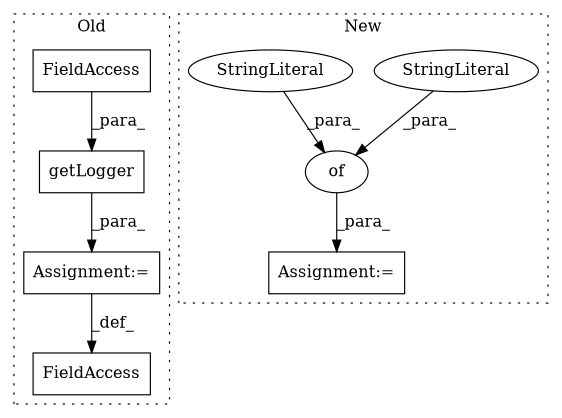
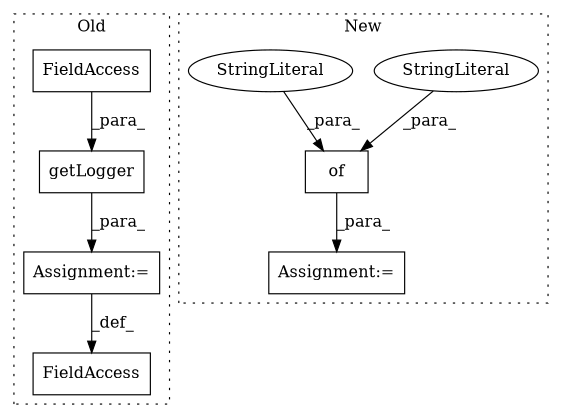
node "of": shape ellipse -> box
